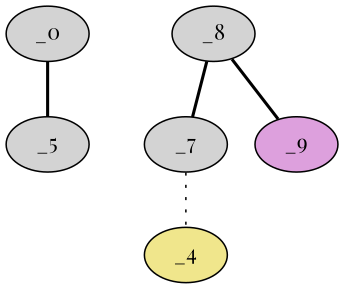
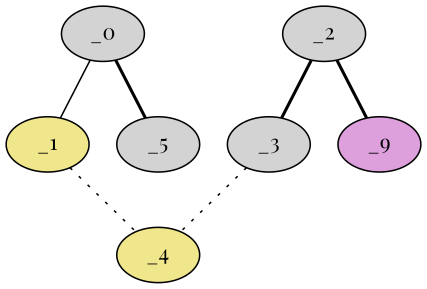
node "_8": label "_8" -> "_2"
node "_1": added
node "_7": label "_7" -> "_3"
